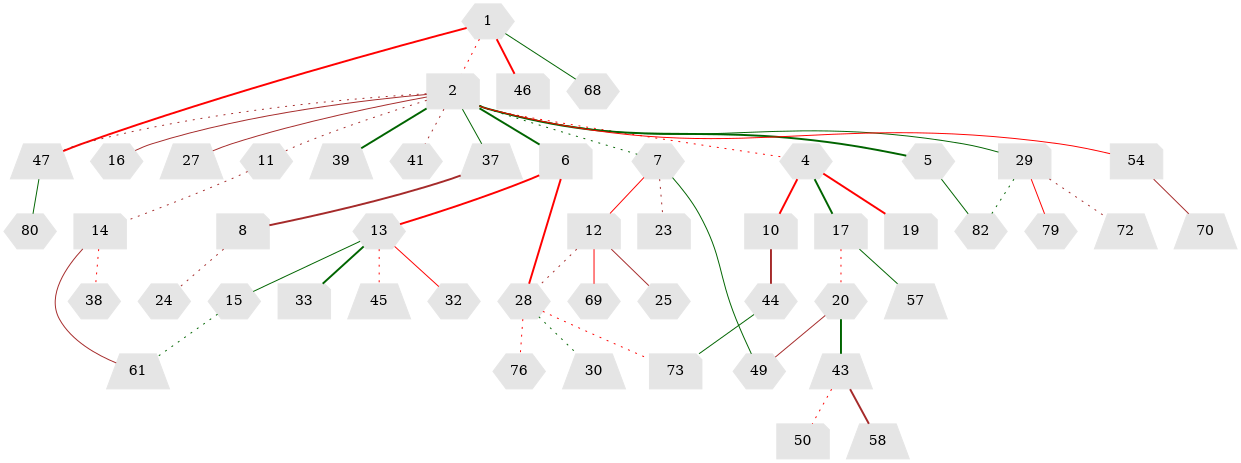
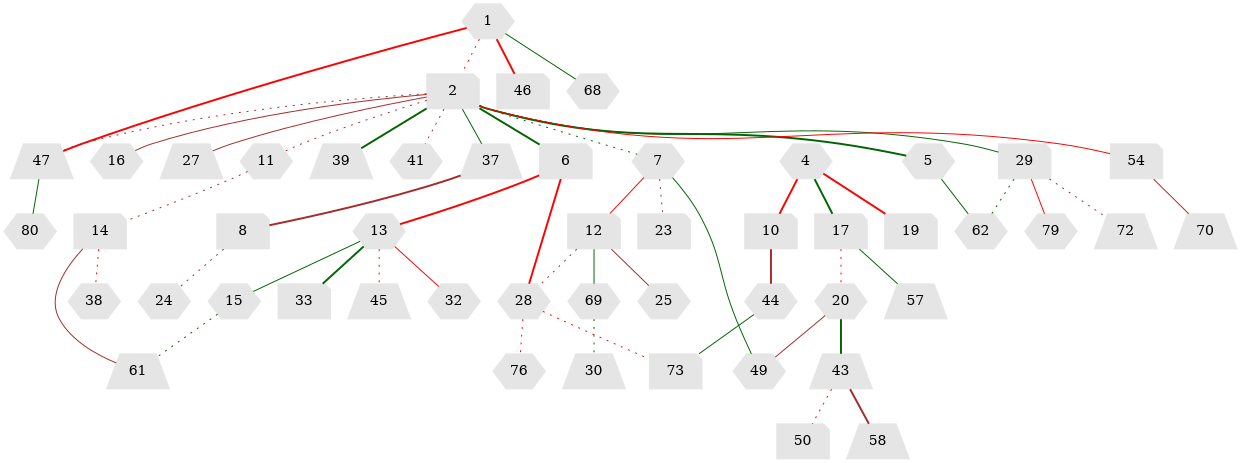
edge "2" -- "4": removed
node "82": label "82" -> "62"
edge "12" -- "69": color red -> darkgreen
edge "28" -- "30": now "69" -- "30"
